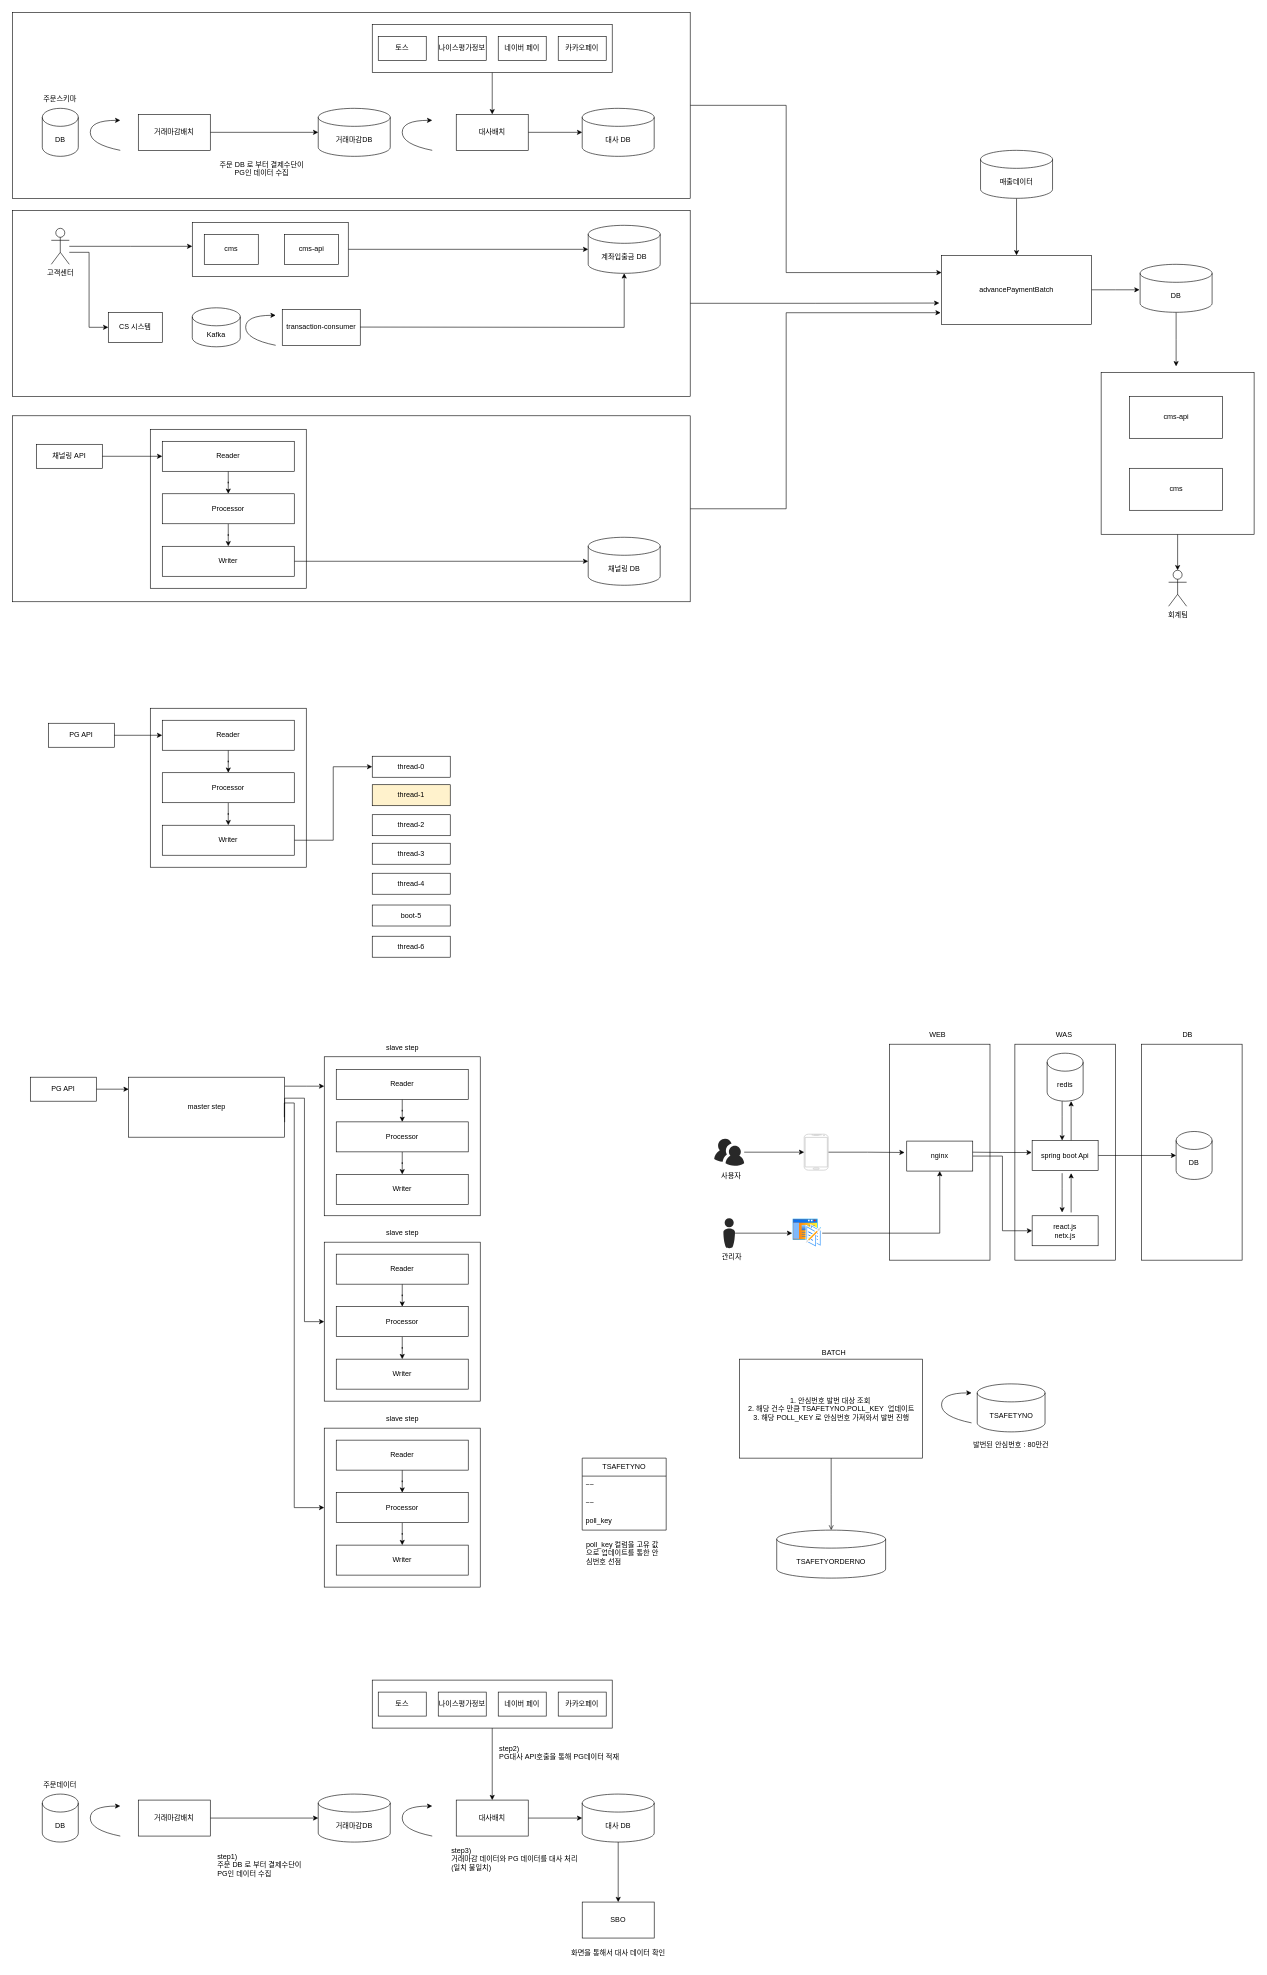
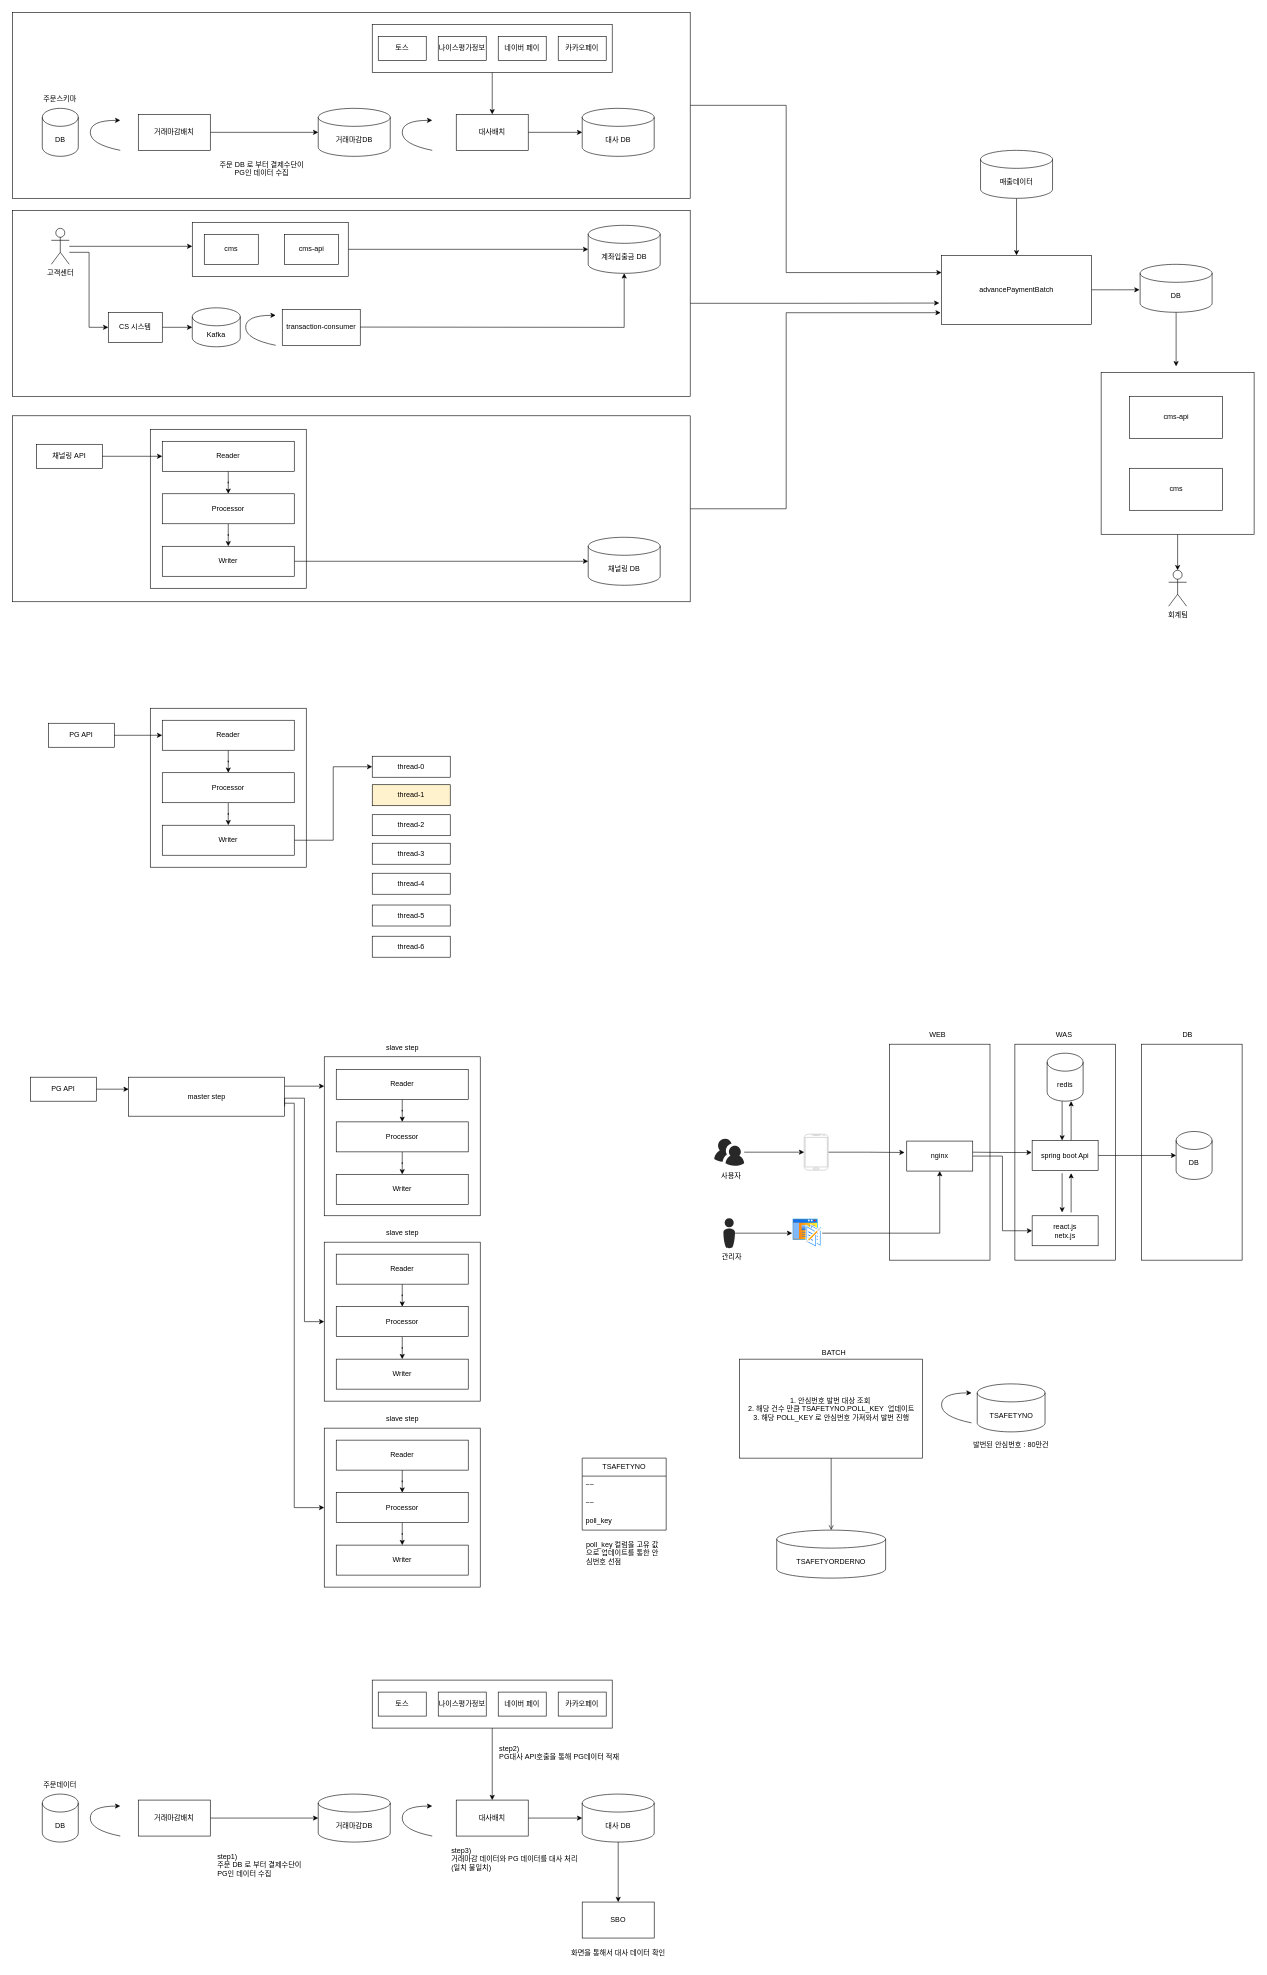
edge "CS 시스템" -> "Kafka": added
node "boot-5": label "boot-5" -> "thread-5"
node "master step": size 156x60 -> 156x39
